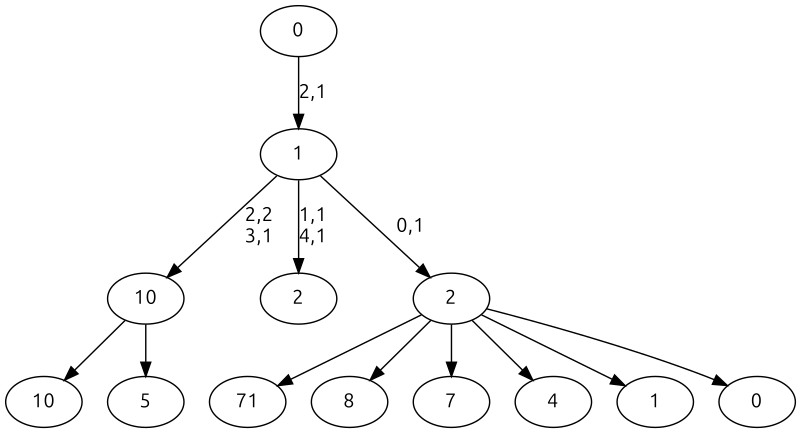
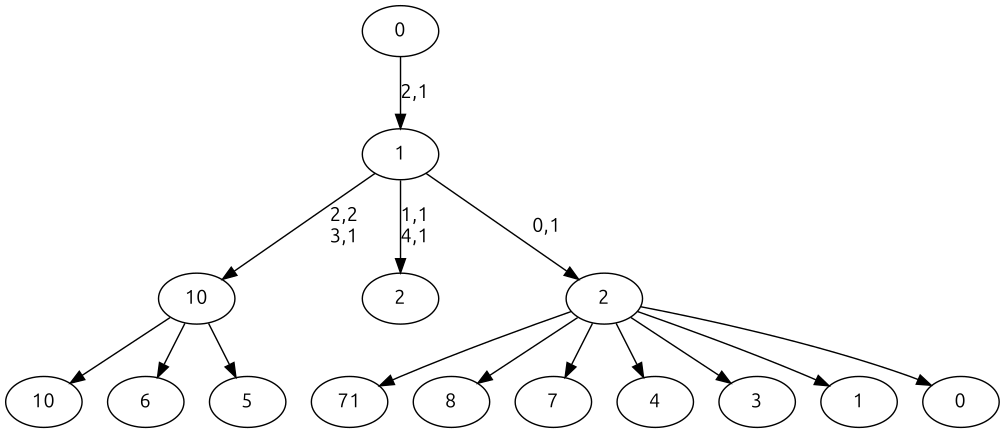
node "6": added
node "3": added
